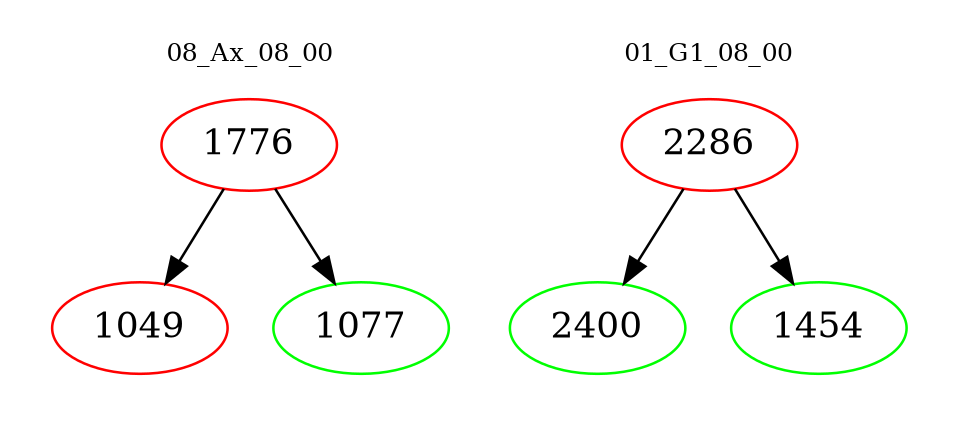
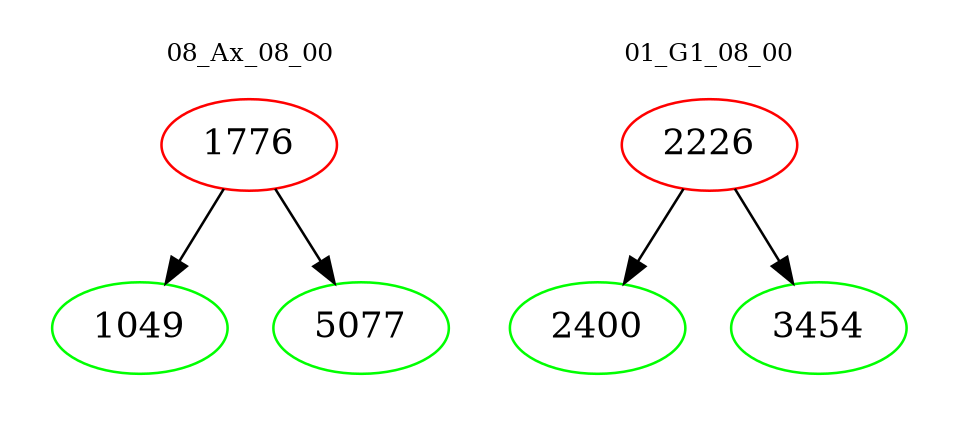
node "2286": label "2286" -> "2226"
node "1049": color red -> green
node "1077": label "1077" -> "5077"
node "1454": label "1454" -> "3454"
